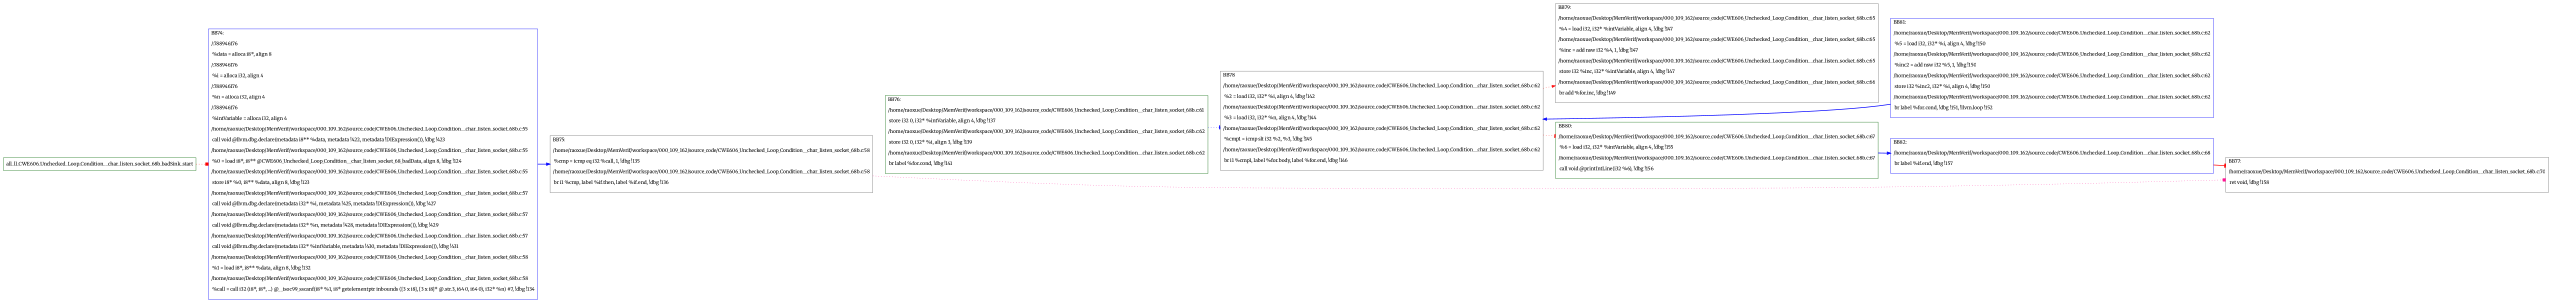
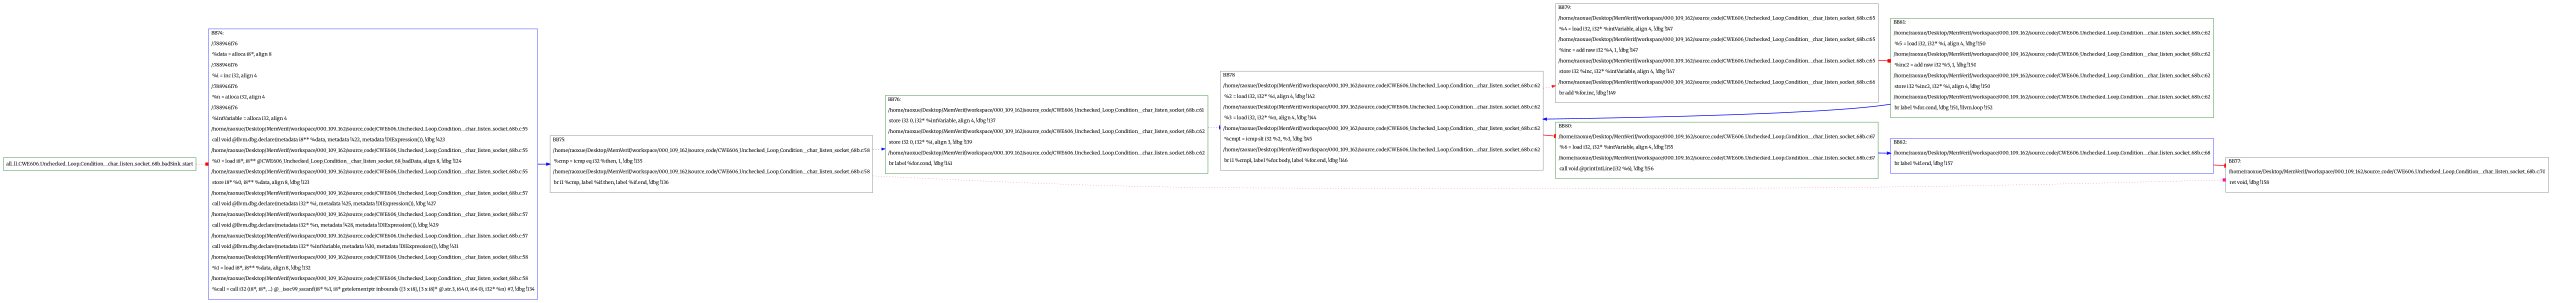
edge "BB79:" -> "BB81:": added
node "BB81:": color blue -> darkgreen
node "BB74:": text "%i = alloca i32, align 4" -> "%i = inc i32, align 4"
edge "BB78:" -> "BB80:": style dotted -> bold
edge "BB75:" -> "BB76:": added
node "BB75:": text "%cmp = icmp eq i32 %call, 1, !dbg !135" -> "%cmp = icmp eq i32 %then, 1, !dbg !135"
